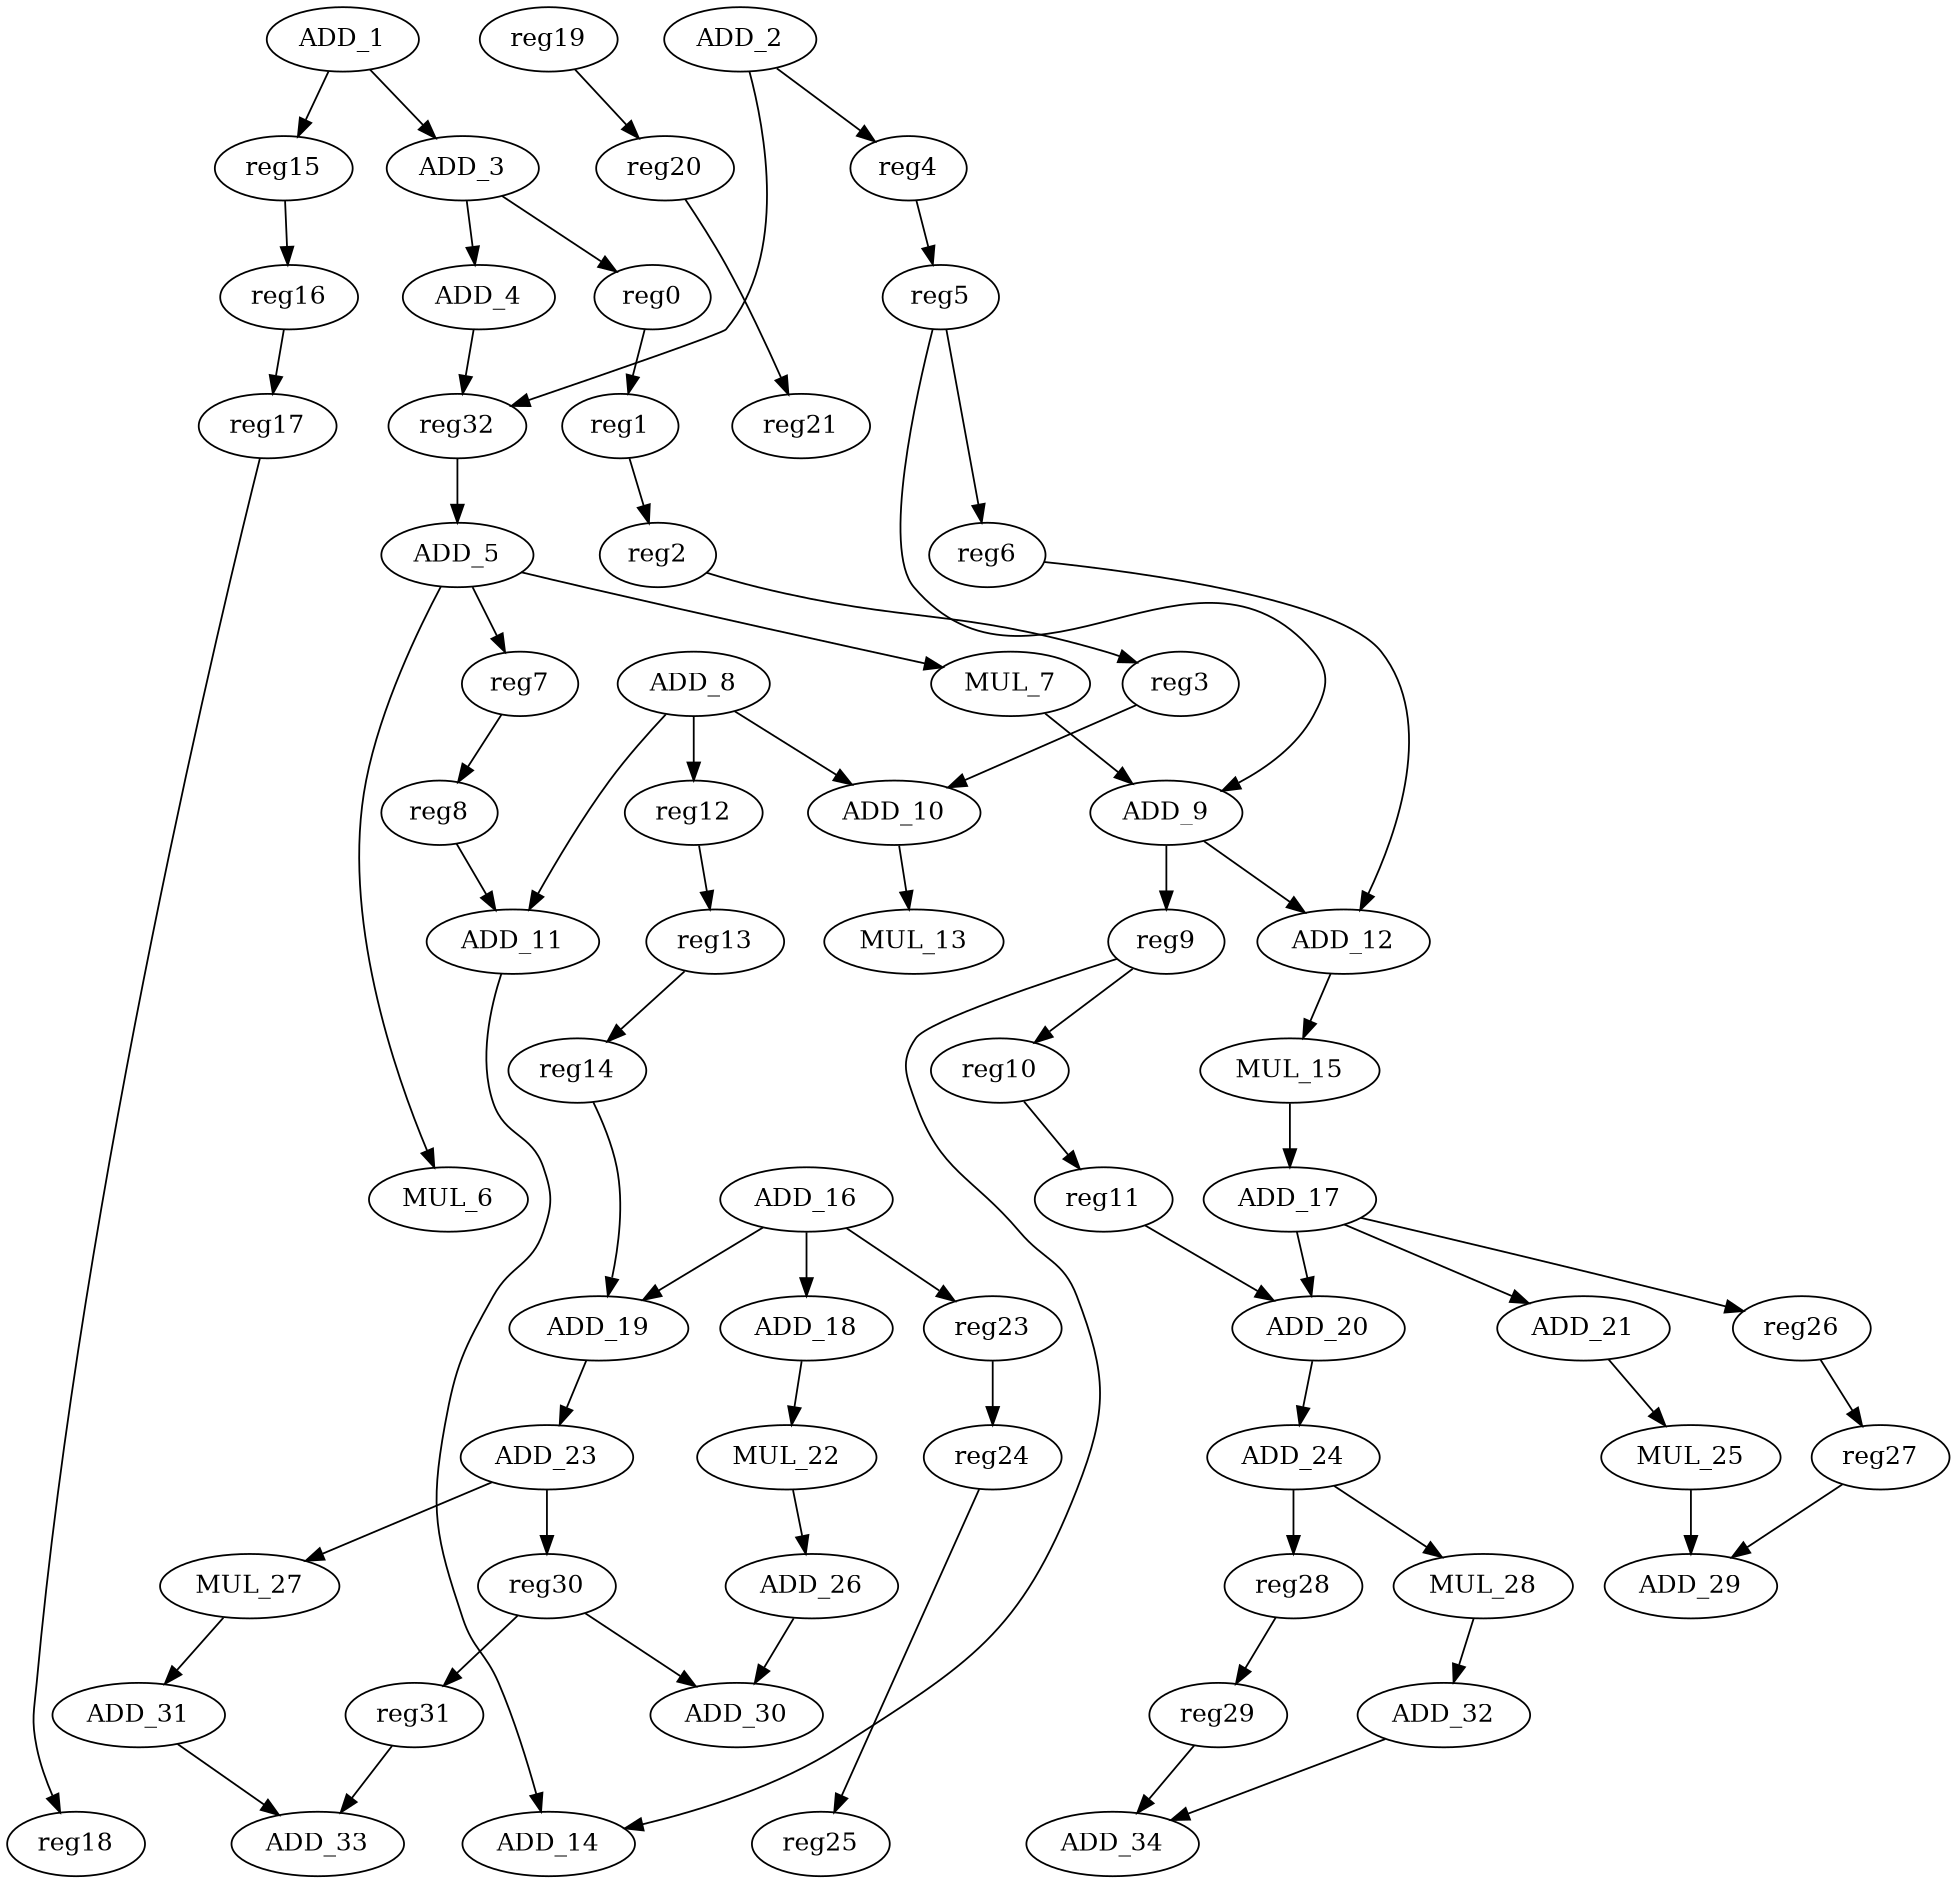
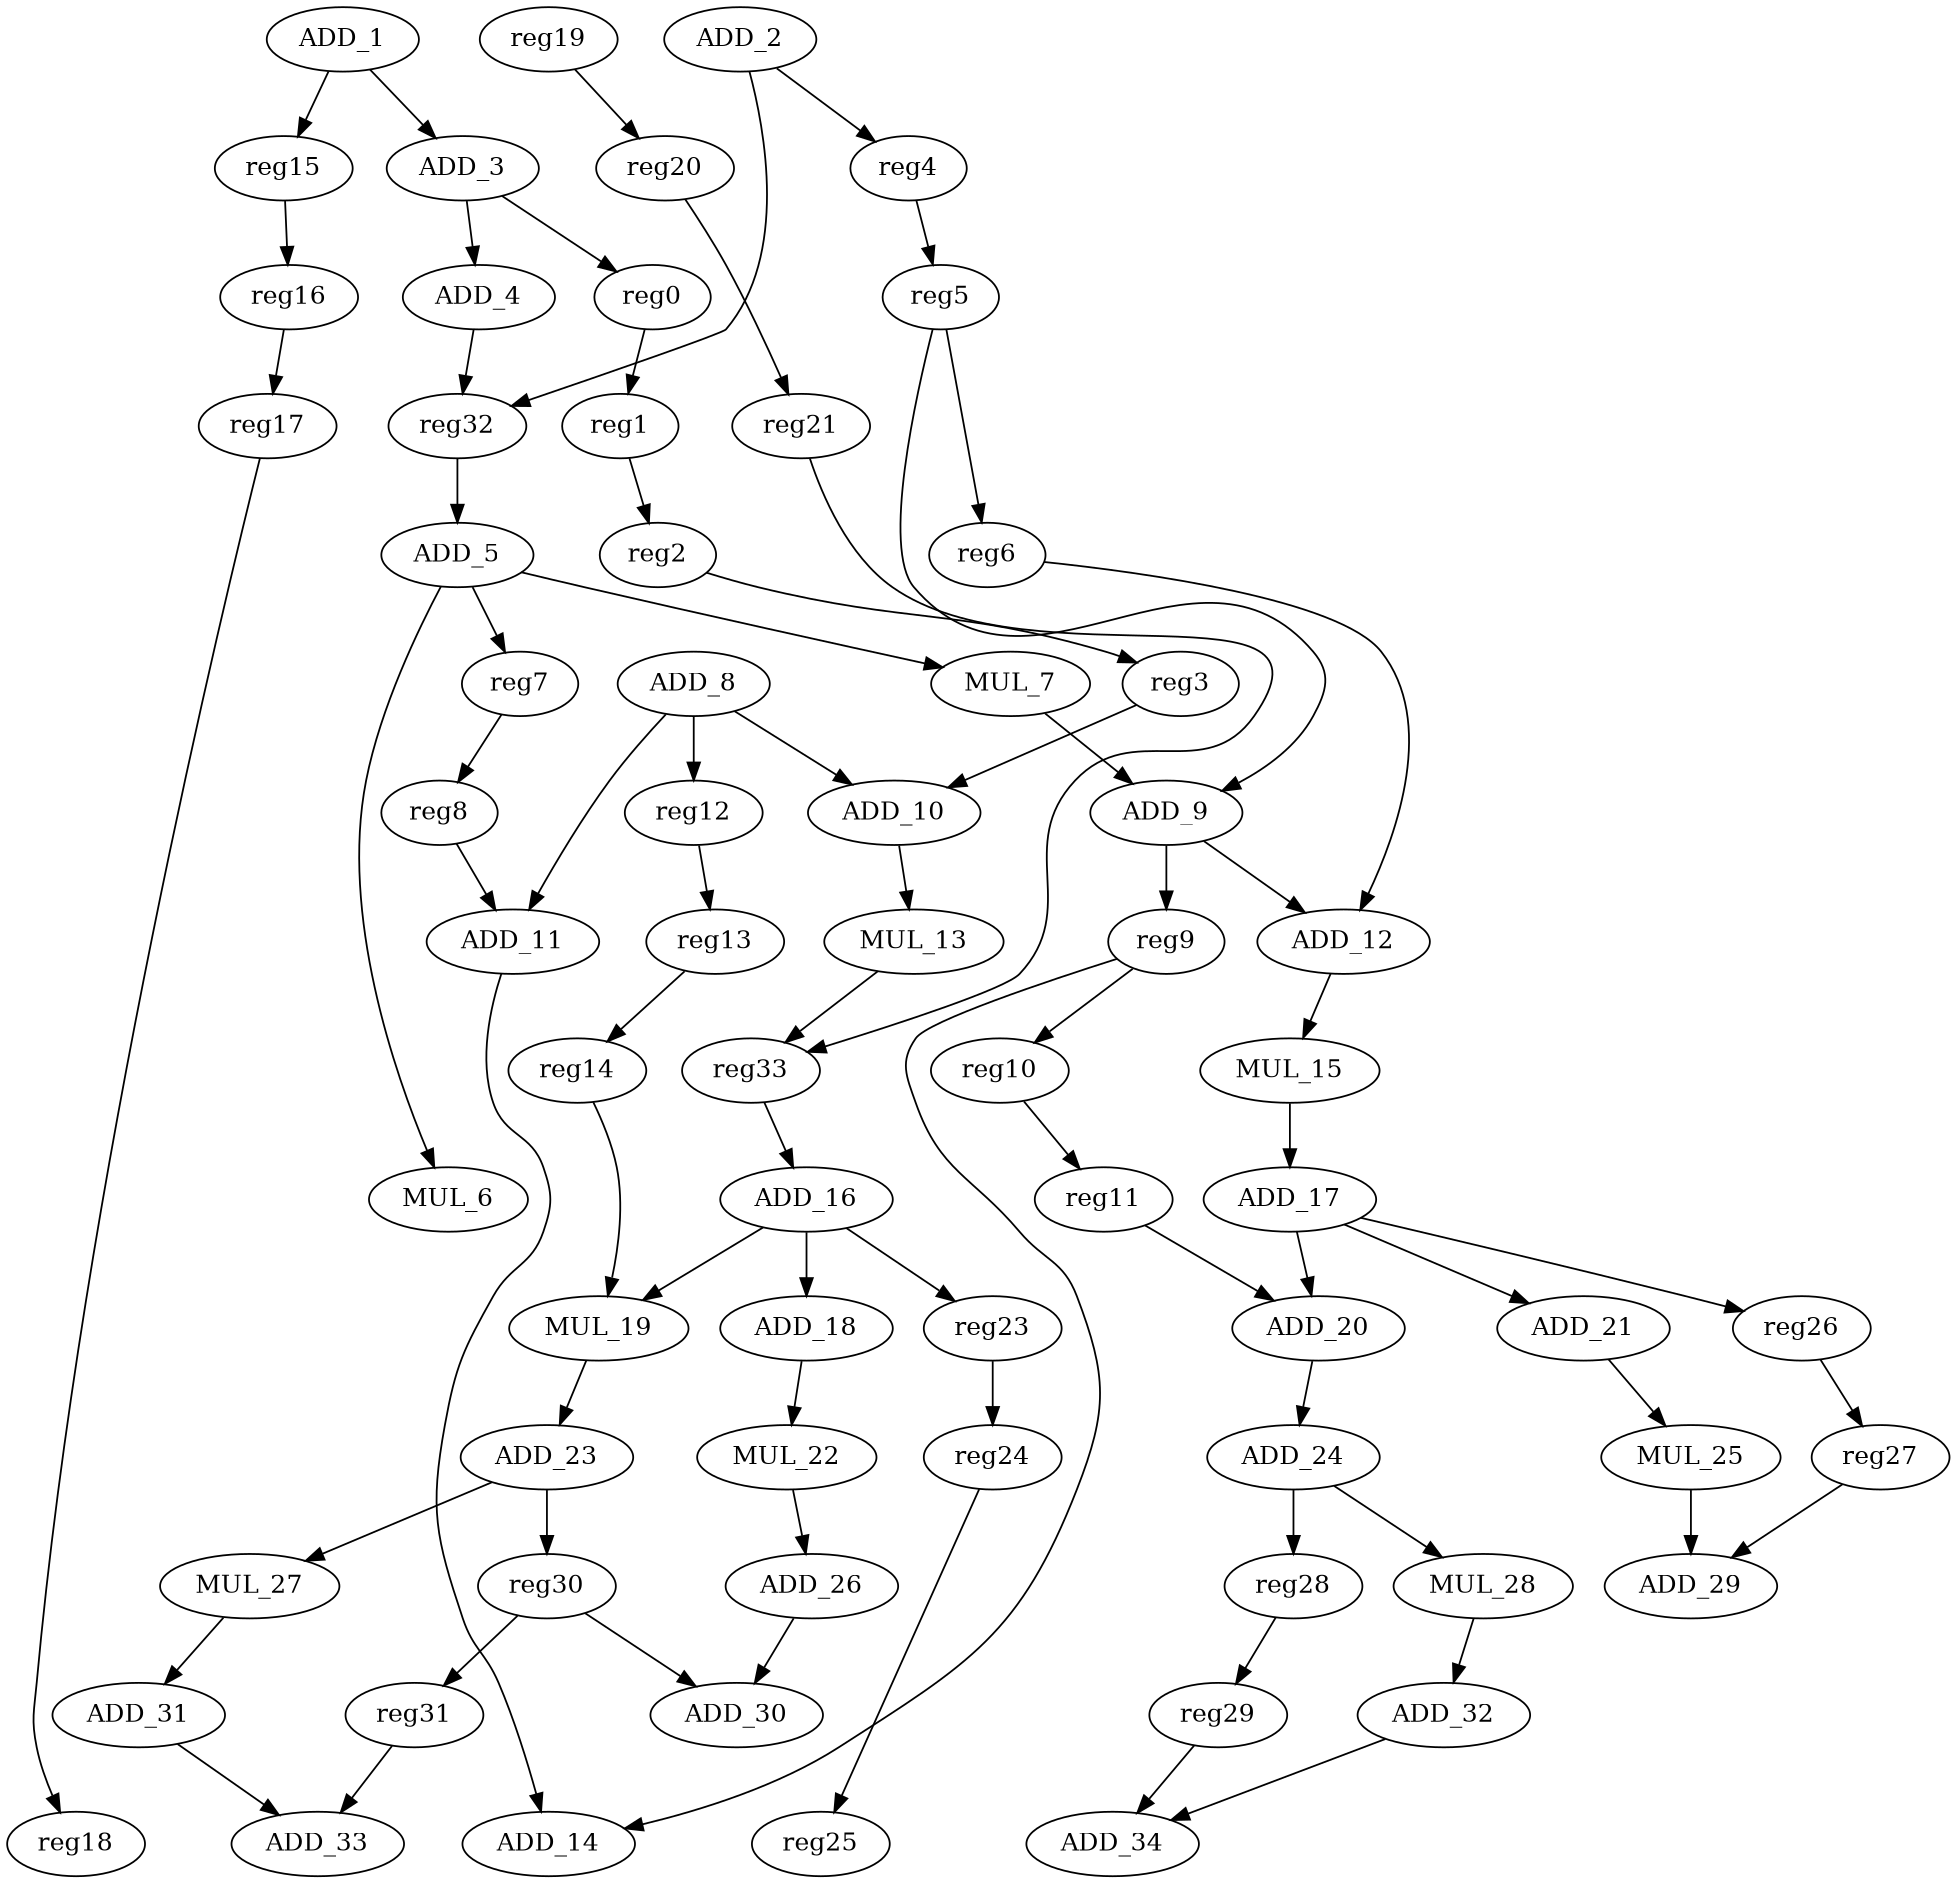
node "reg33": added
node "ADD_19": label "ADD_19" -> "MUL_19"
